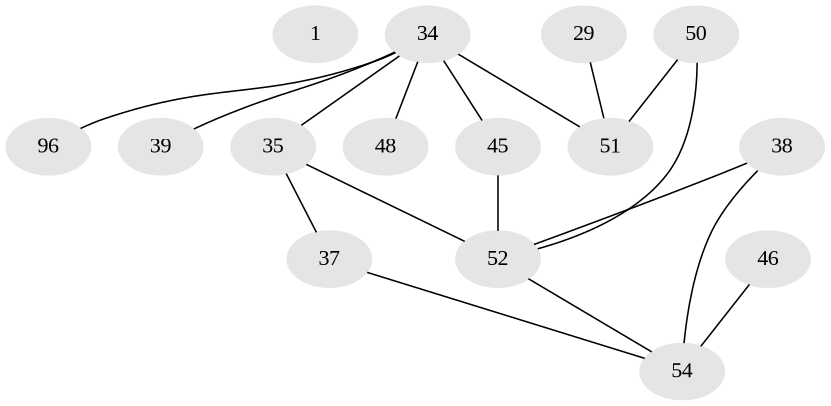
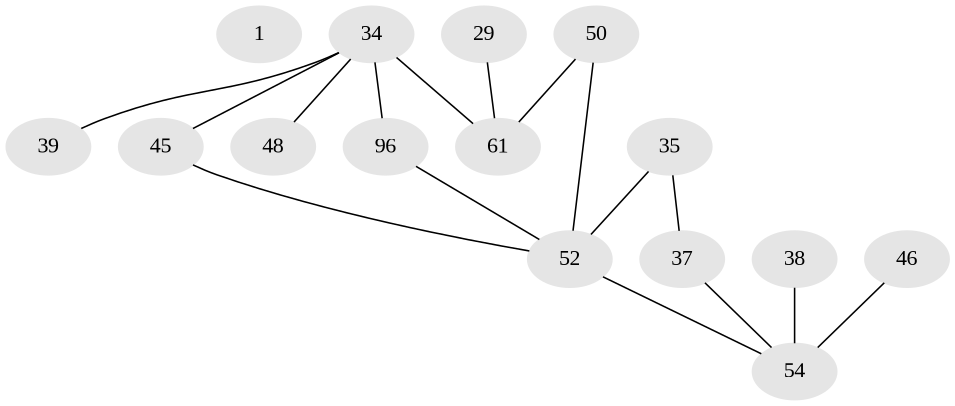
edge "34" -- "35": removed
node "51": label "51" -> "61"
edge "38" -- "52": now "96" -- "52"
